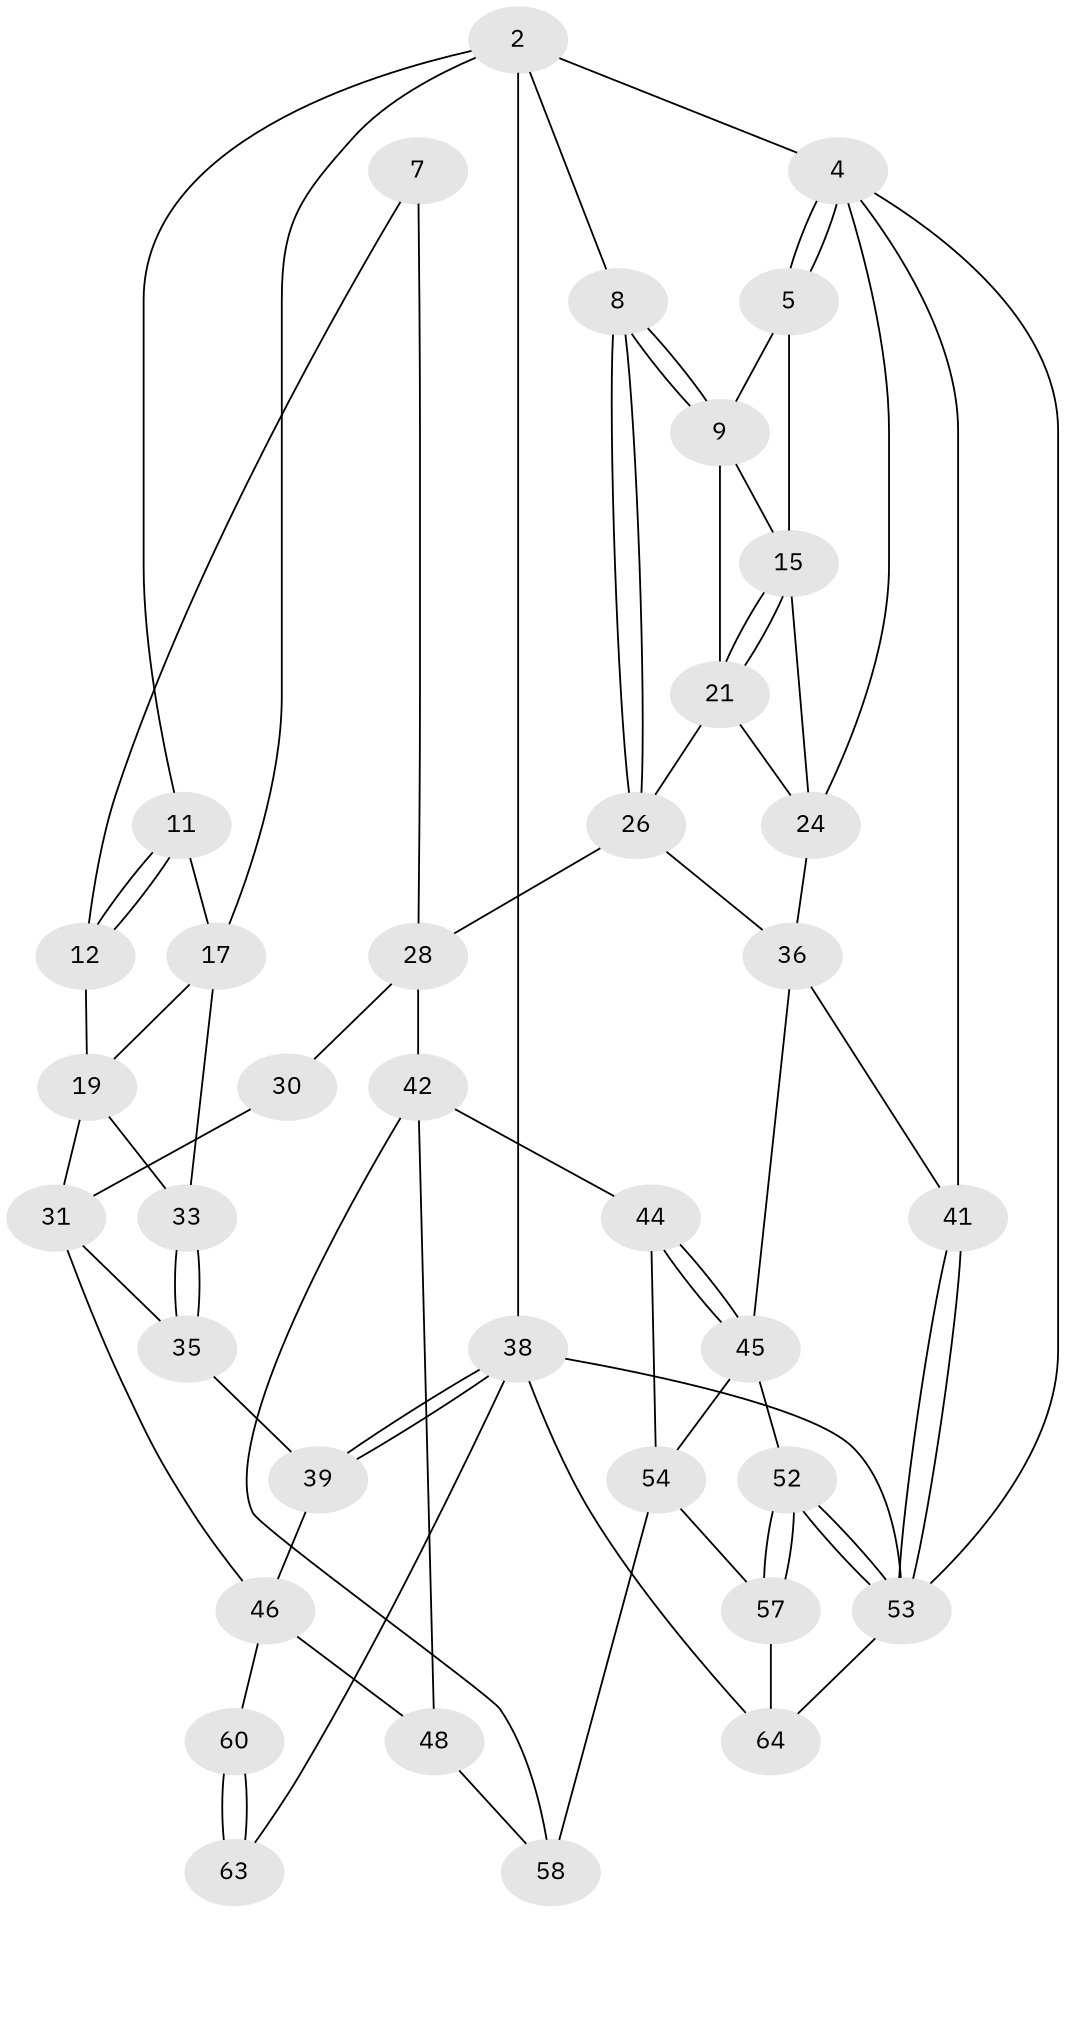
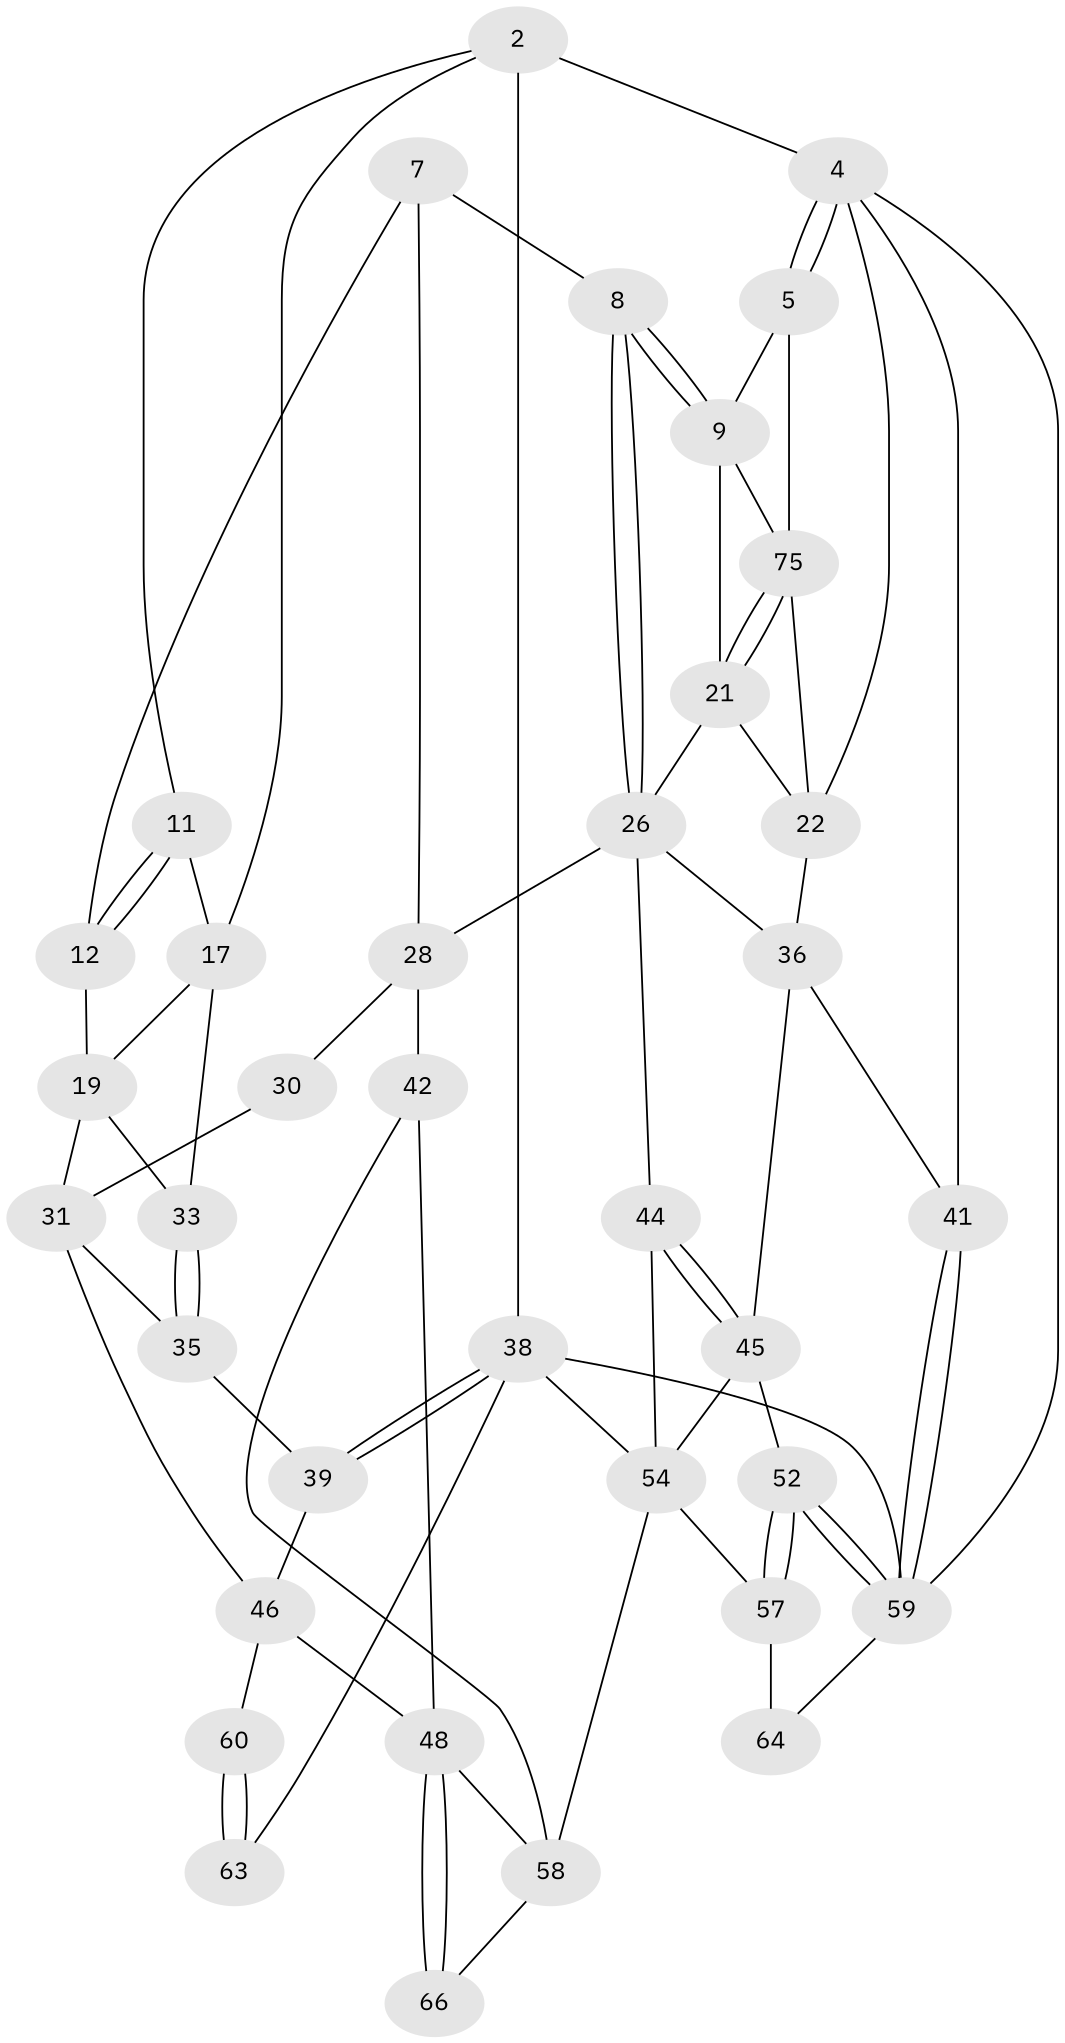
edge "2" -- "8": now "7" -- "8"
node "15": label "15" -> "75"
node "24": label "24" -> "22"
edge "42" -- "44": now "26" -- "44"
edge "38" -- "64": now "38" -- "54"
node "53": label "53" -> "59"
node "66": added
